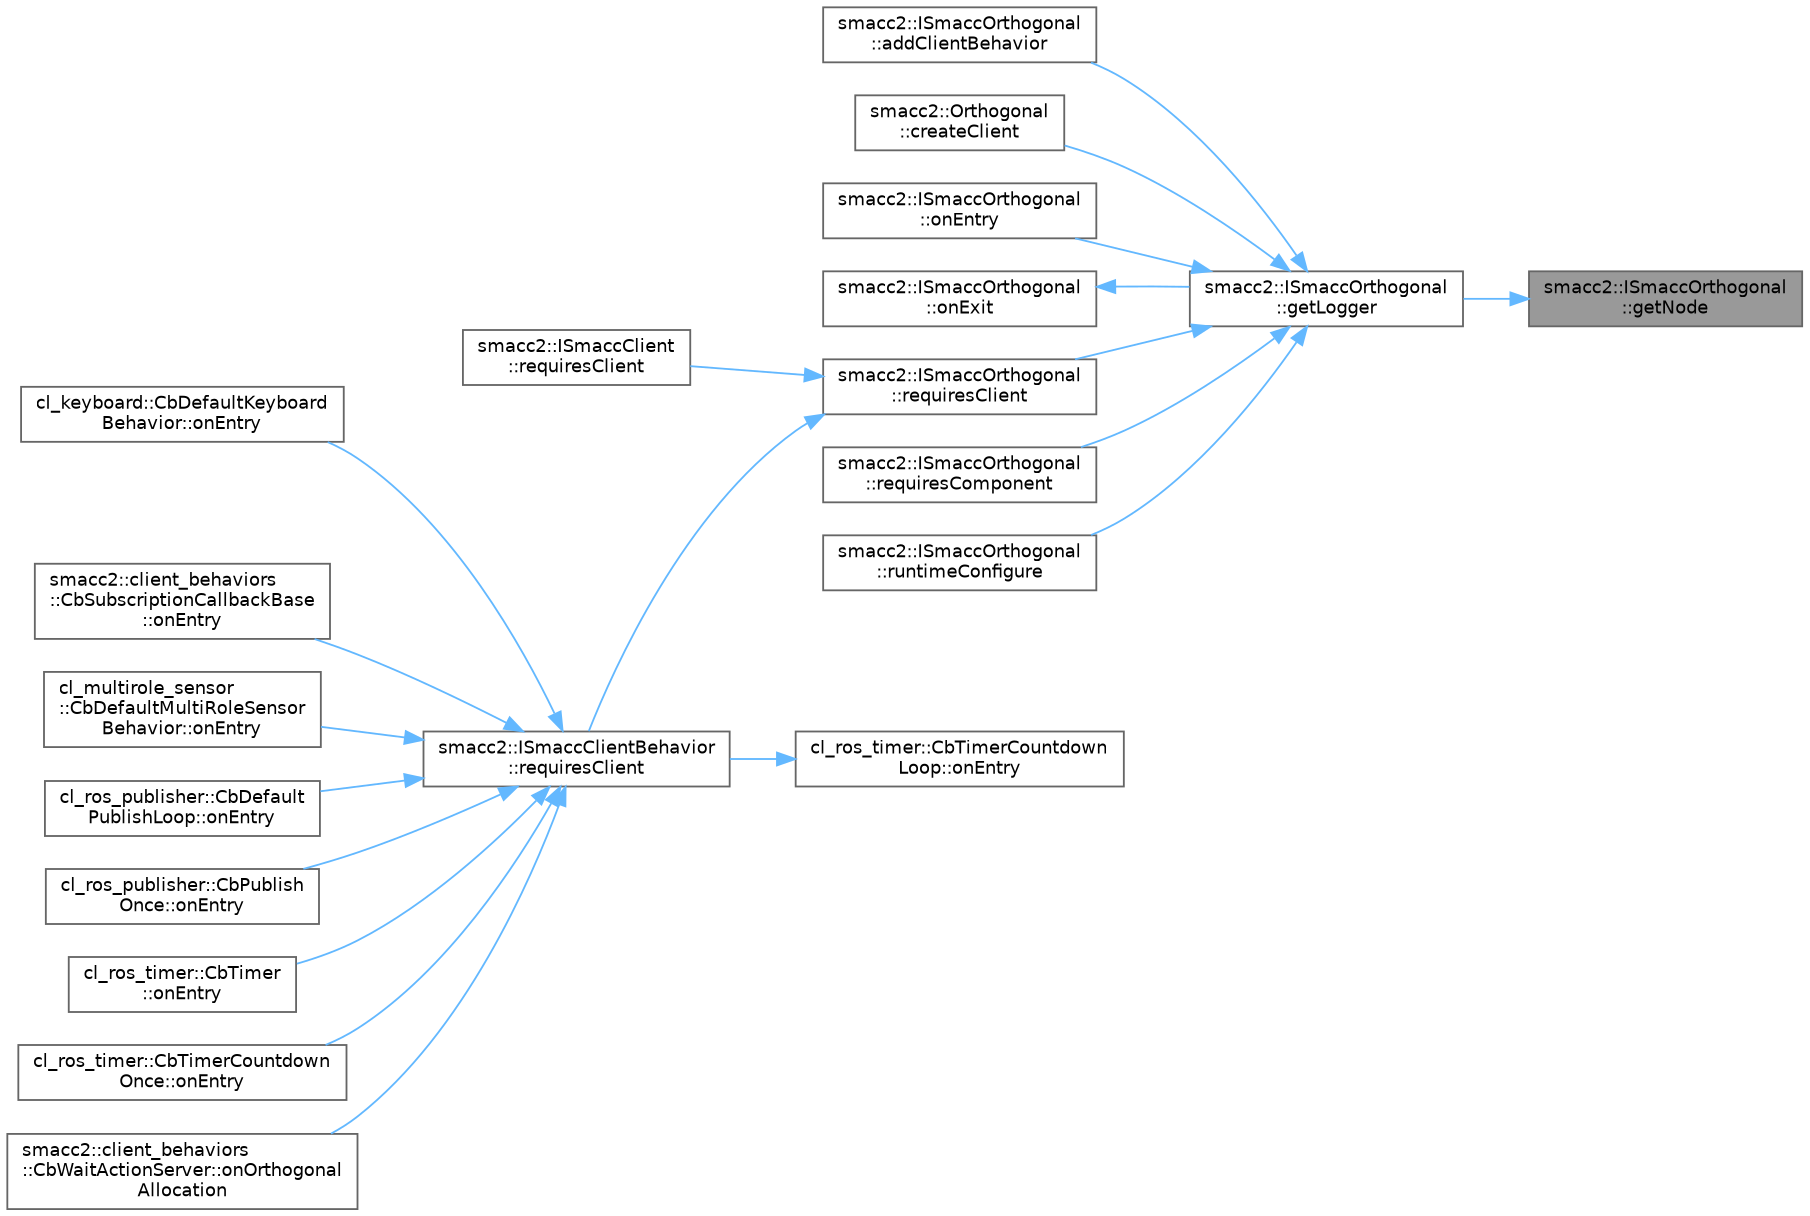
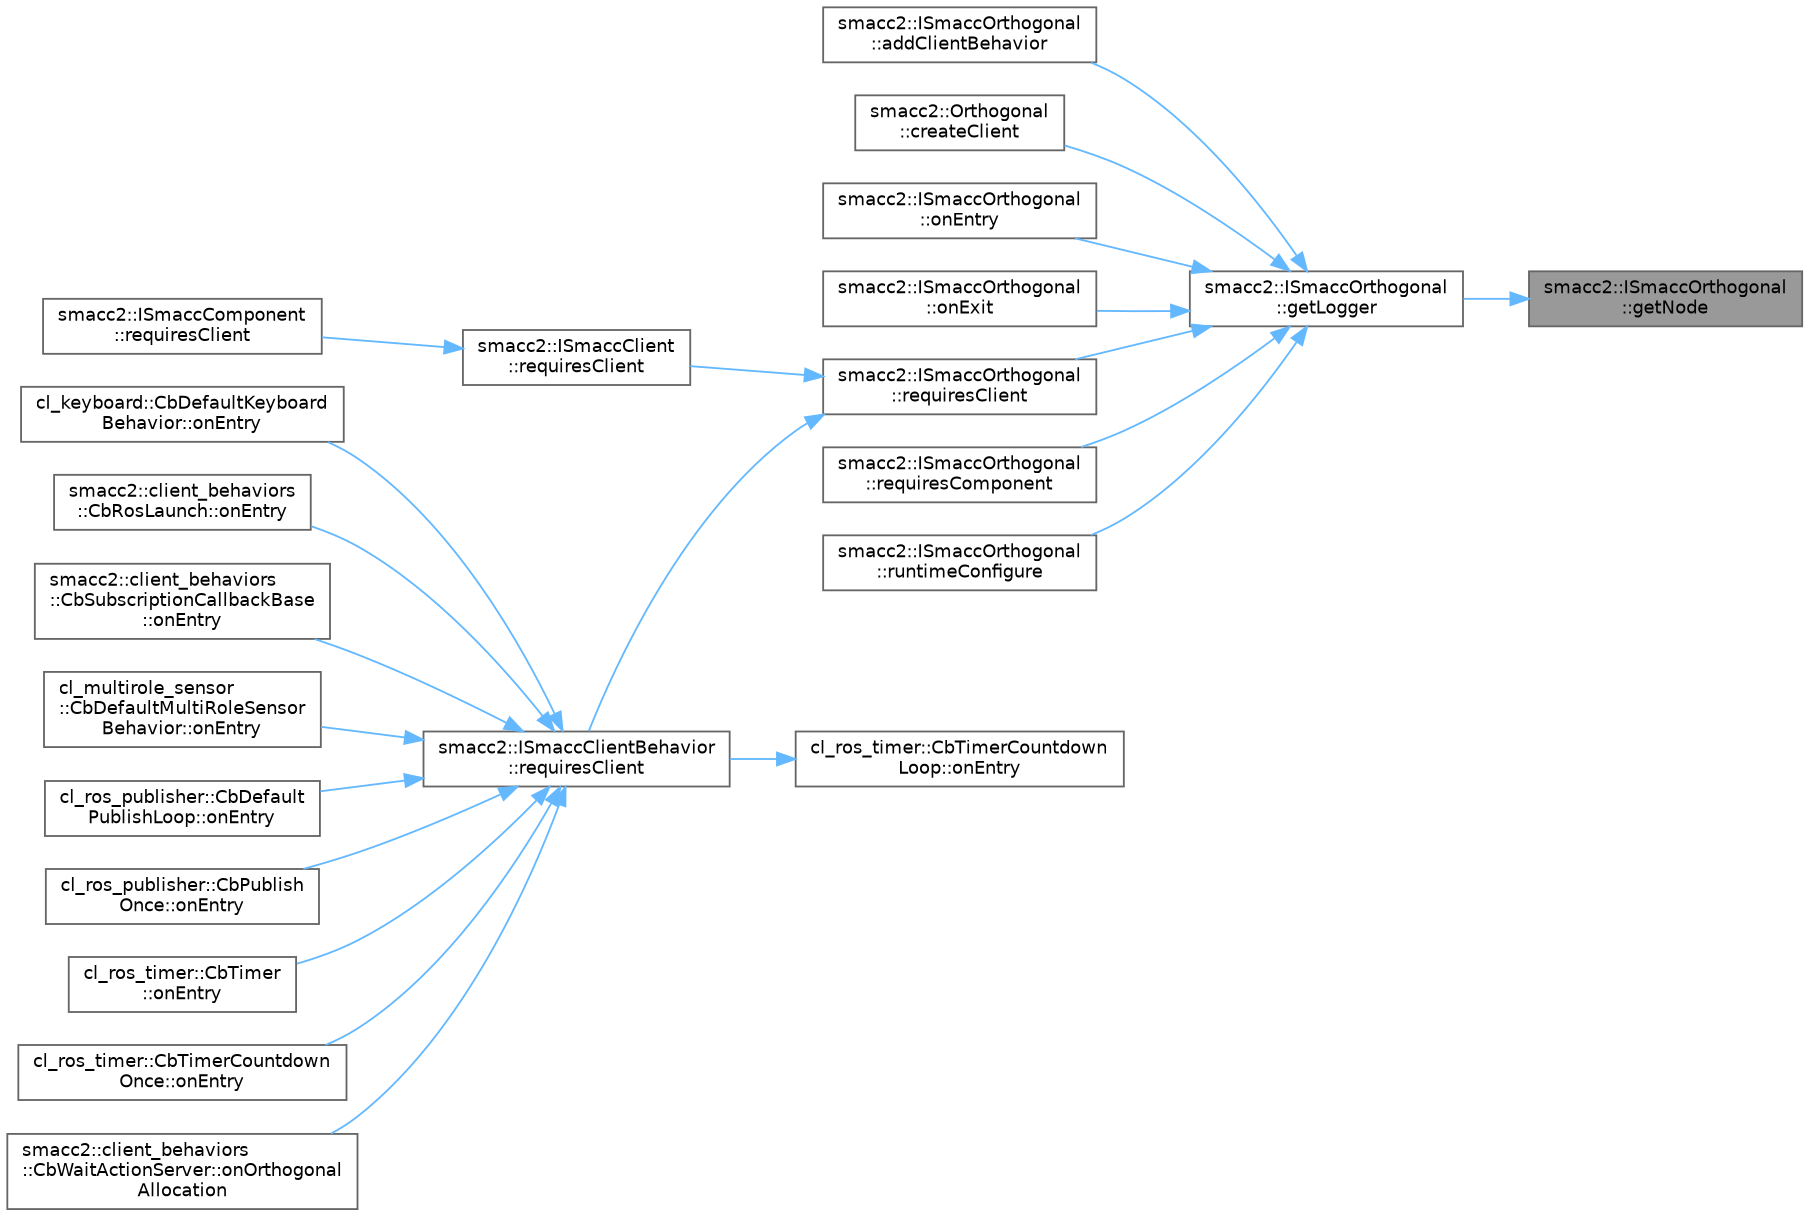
edge "smacc2::ISmaccOrthogonal ::getLogger" -> "smacc2::ISmaccOrthogonal ::onExit": reversed
node "smacc2::ISmaccComponent ::requiresClient": added
node "smacc2::client_behaviors ::CbRosLaunch::onEntry": added
